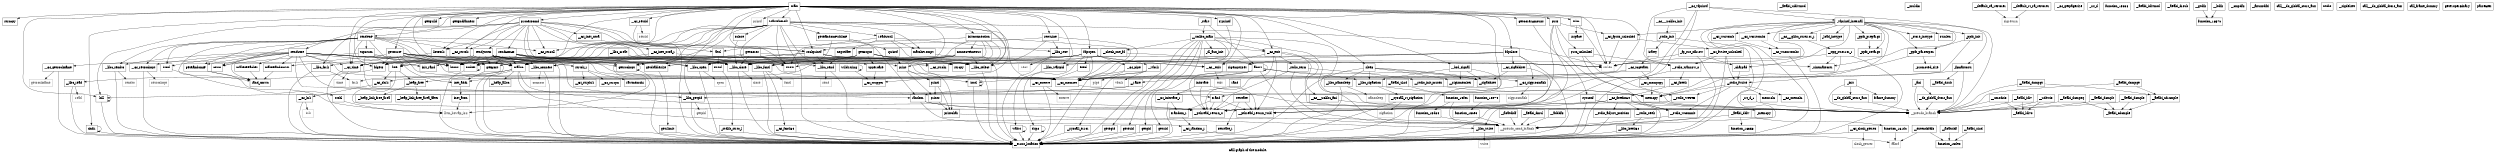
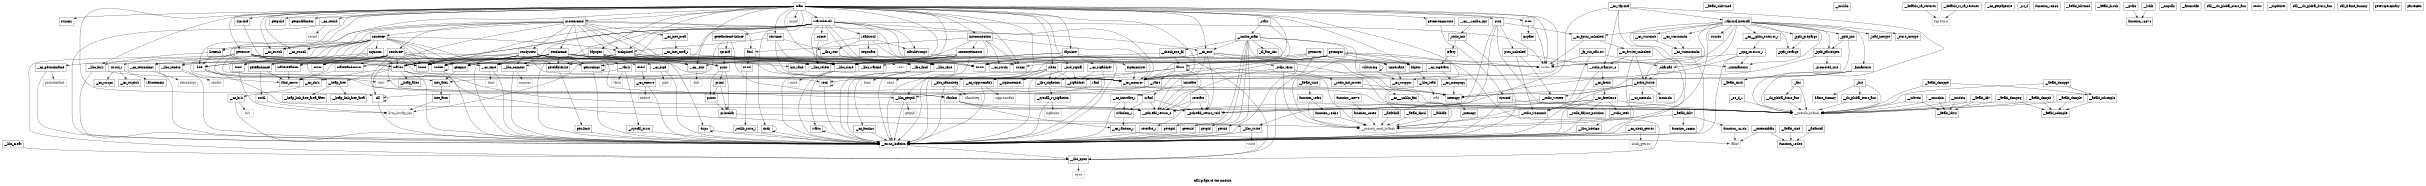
edge "sendTCP" -> "makeIPPacket": added
node "__modsi3": added
edge "__libc_open" -> "__errno_location": reversed
